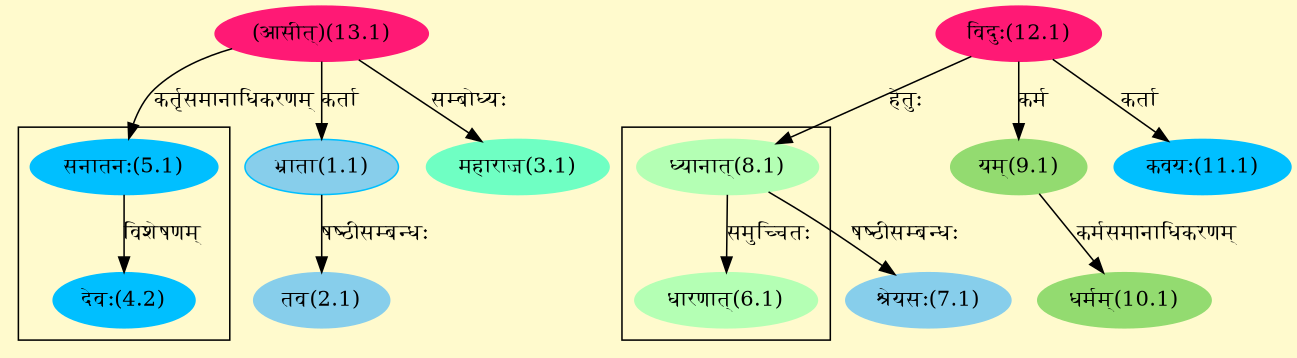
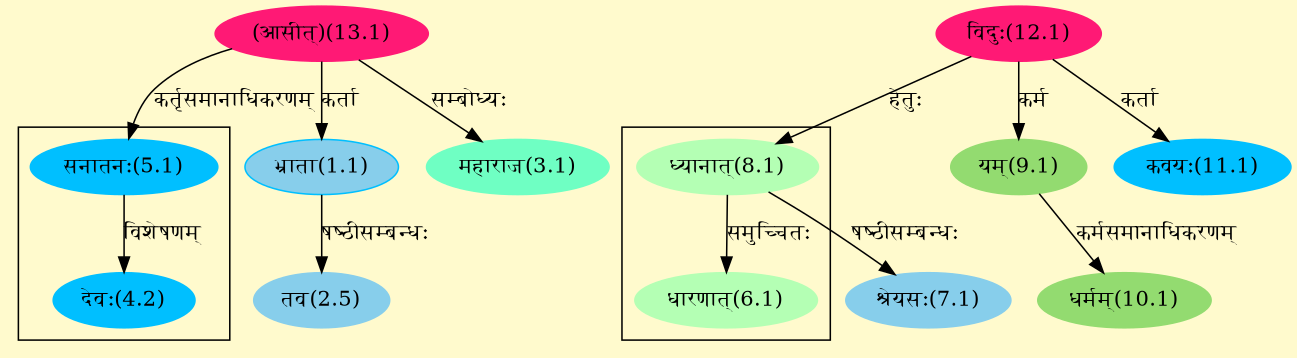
node "तव(2.1)": label "तव(2.1)" -> "तव(2.5)"
